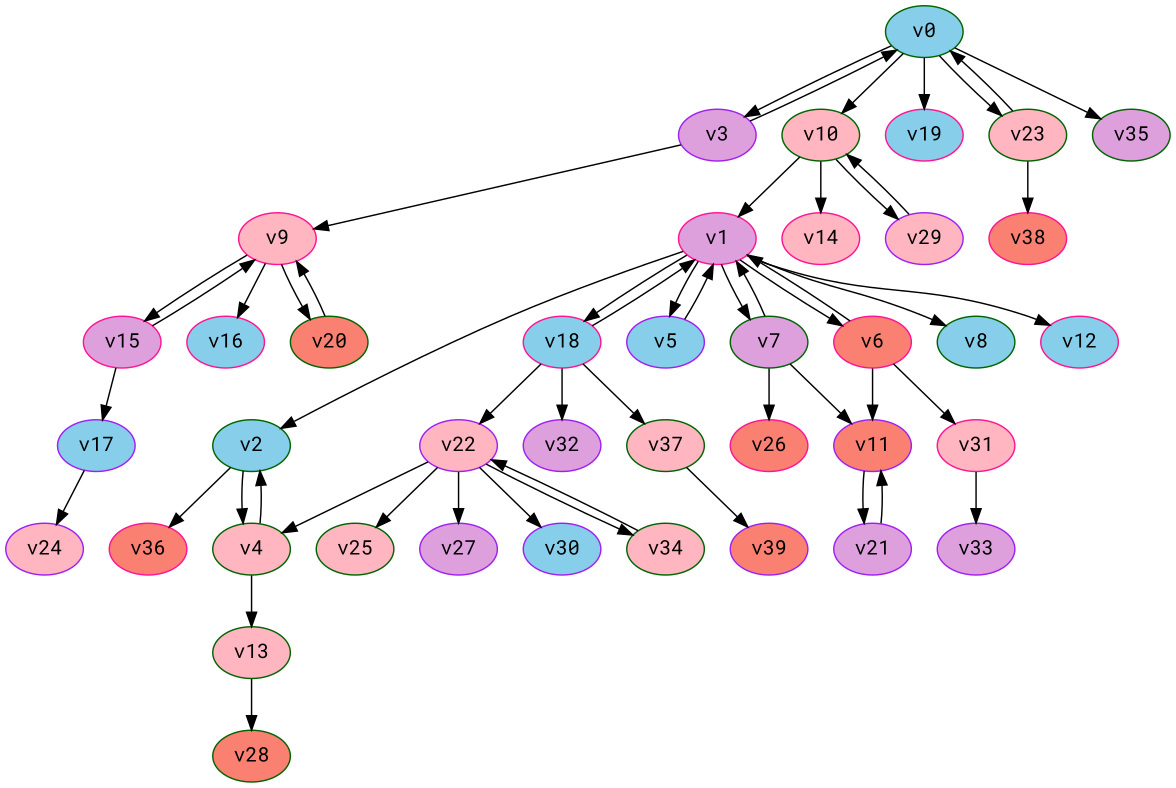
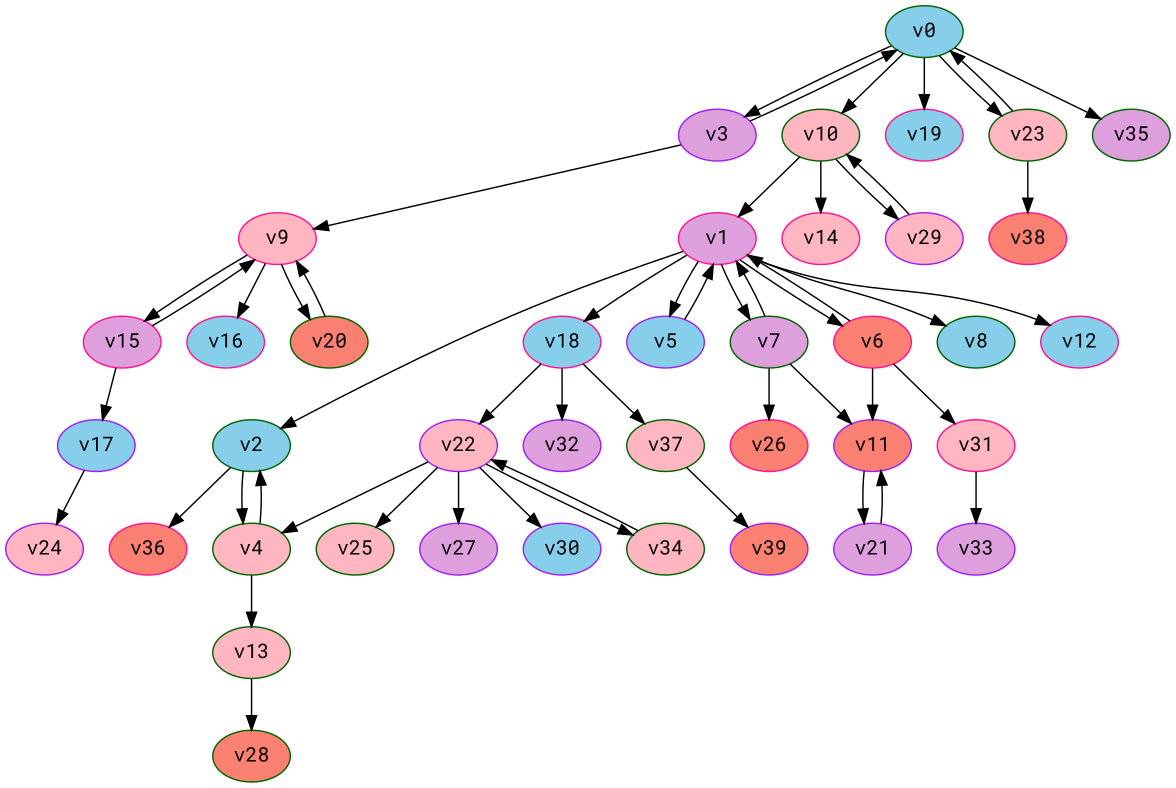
edge "v18" -> "v1": removed
